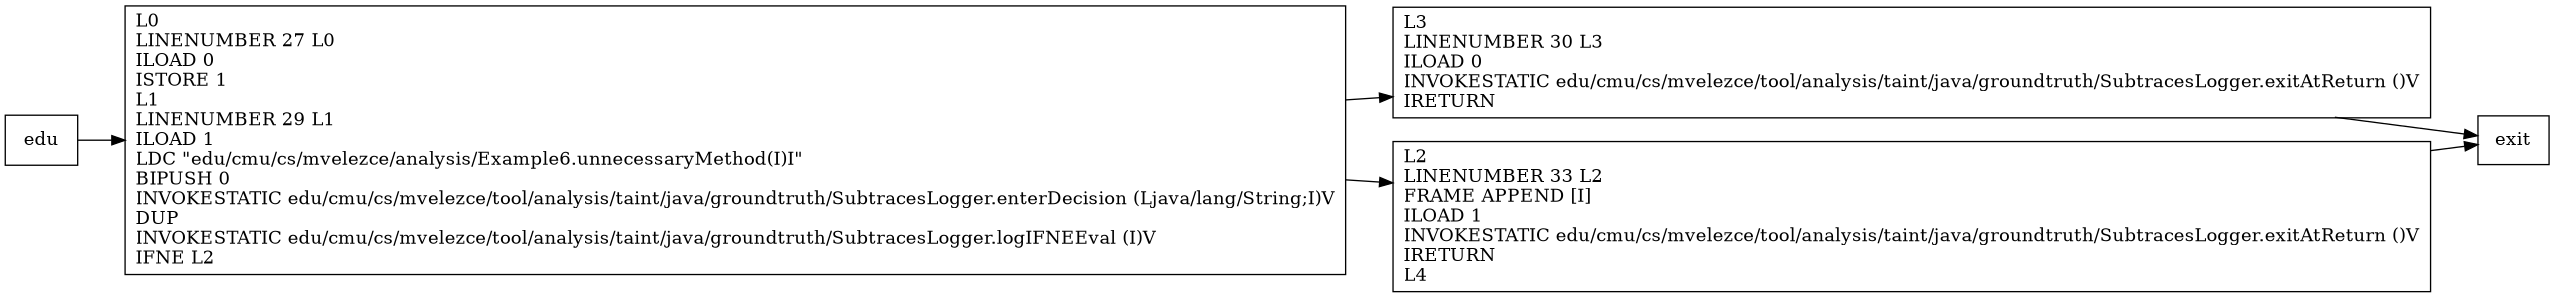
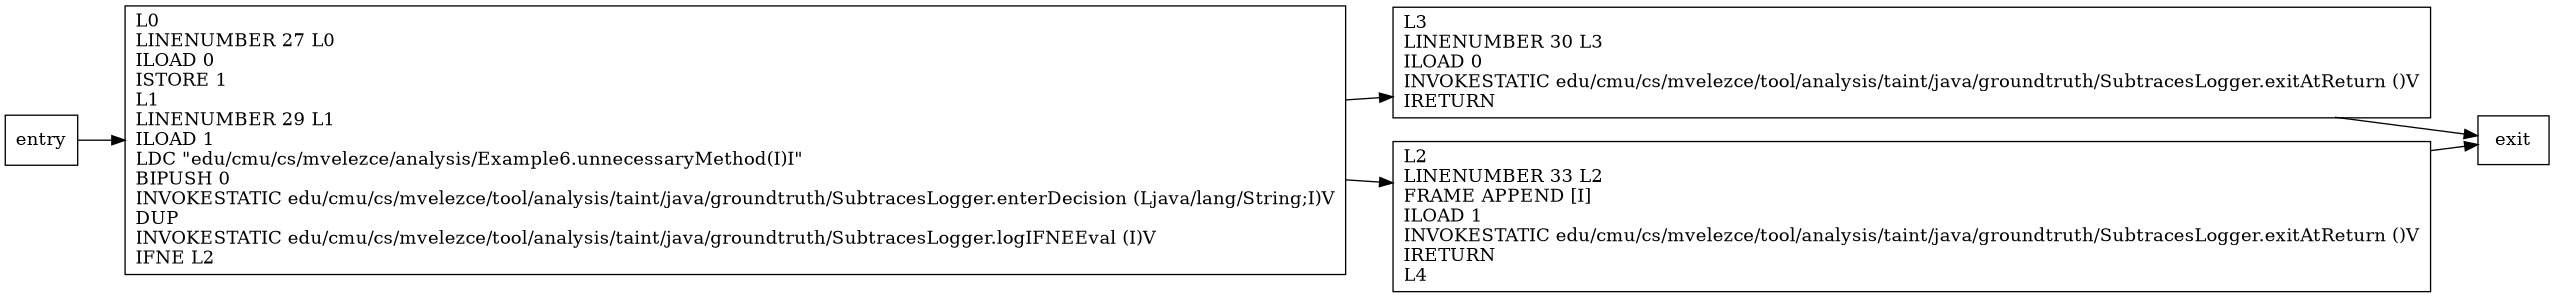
node "edu": label "edu" -> "entry"
